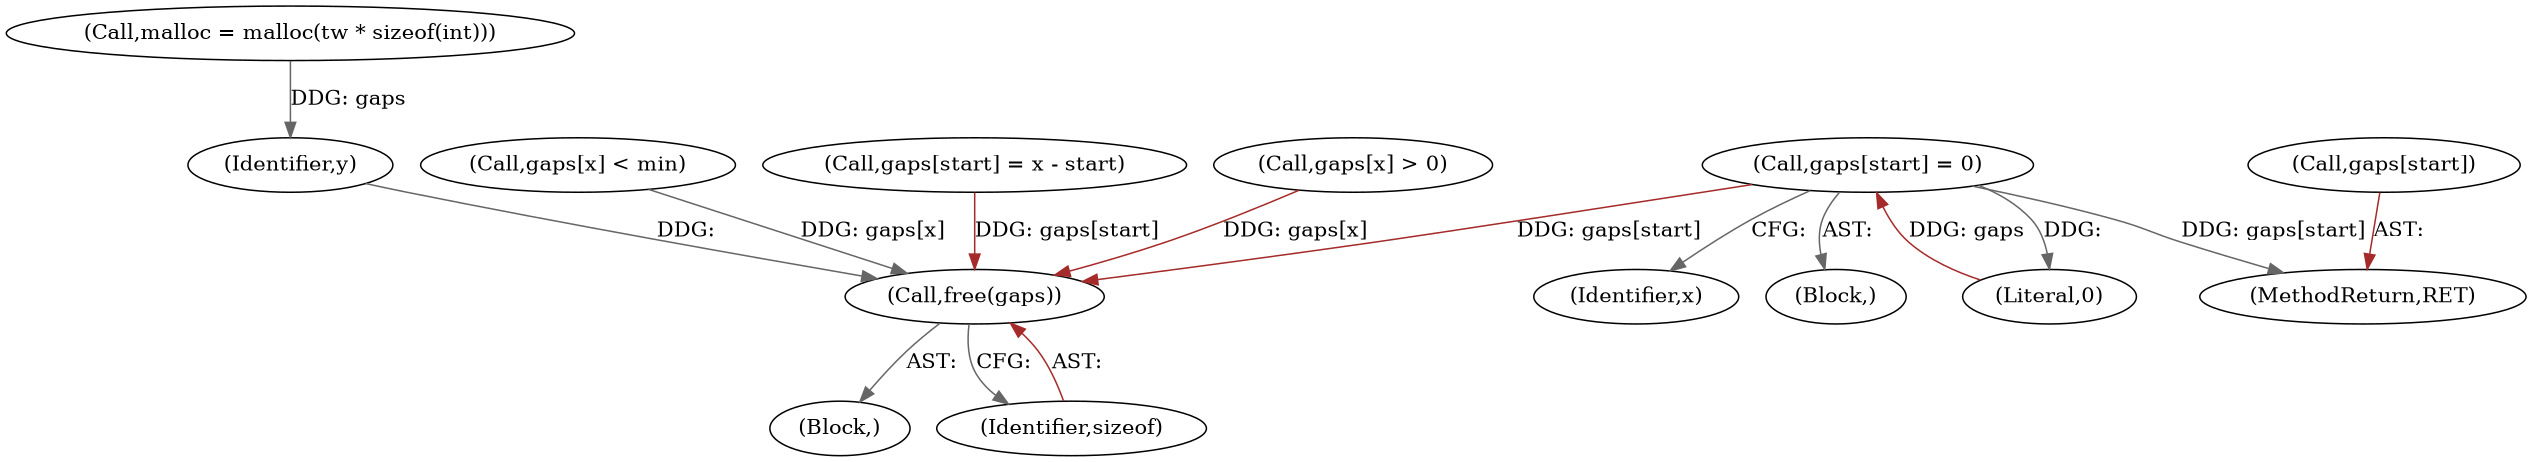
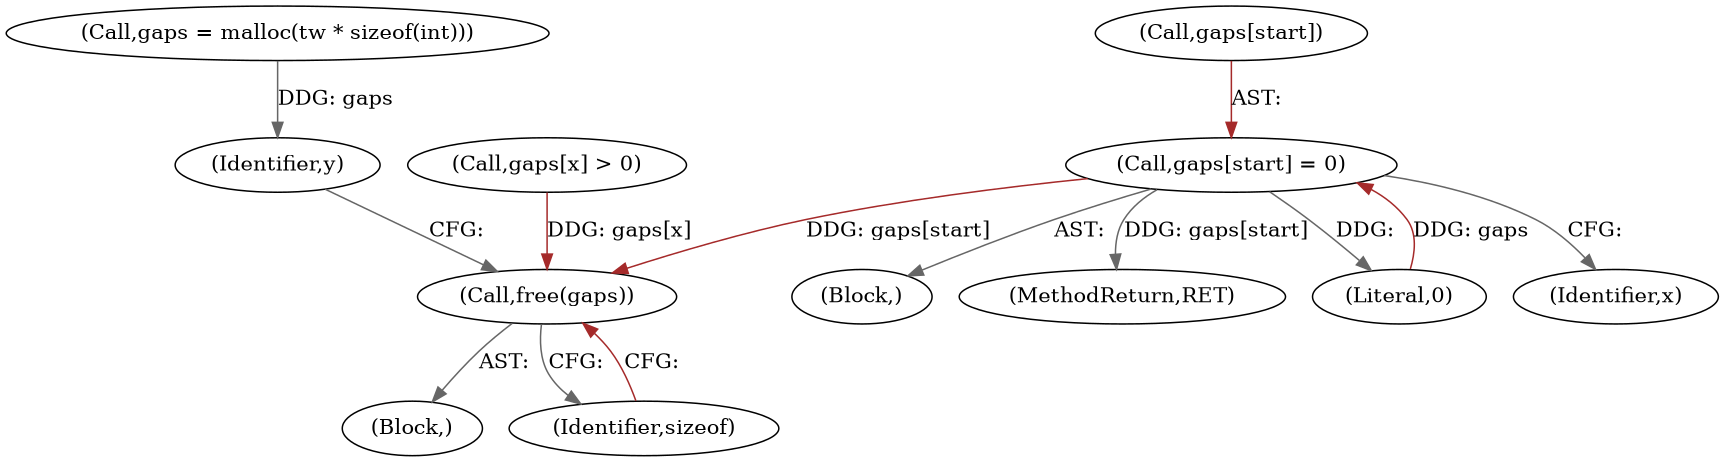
node "(Call,malloc = malloc(tw * sizeof(int)))": label "(Call,malloc = malloc(tw * sizeof(int)))" -> "(Call,gaps = malloc(tw * sizeof(int)))"
node "(Call,gaps[x] < min)": removed
node "(Call,gaps[start] = x - start)": removed
edge "(Call,gaps[start])" -> "(MethodReturn,RET)": now "(Call,gaps[start])" -> "(Call,gaps[start] = 0)"
edge "(Identifier,y)" -> "(Call,free(gaps))": label "DDG: " -> "CFG: "
edge "(Identifier,sizeof)" -> "(Call,free(gaps))": label "AST: " -> "CFG: "
